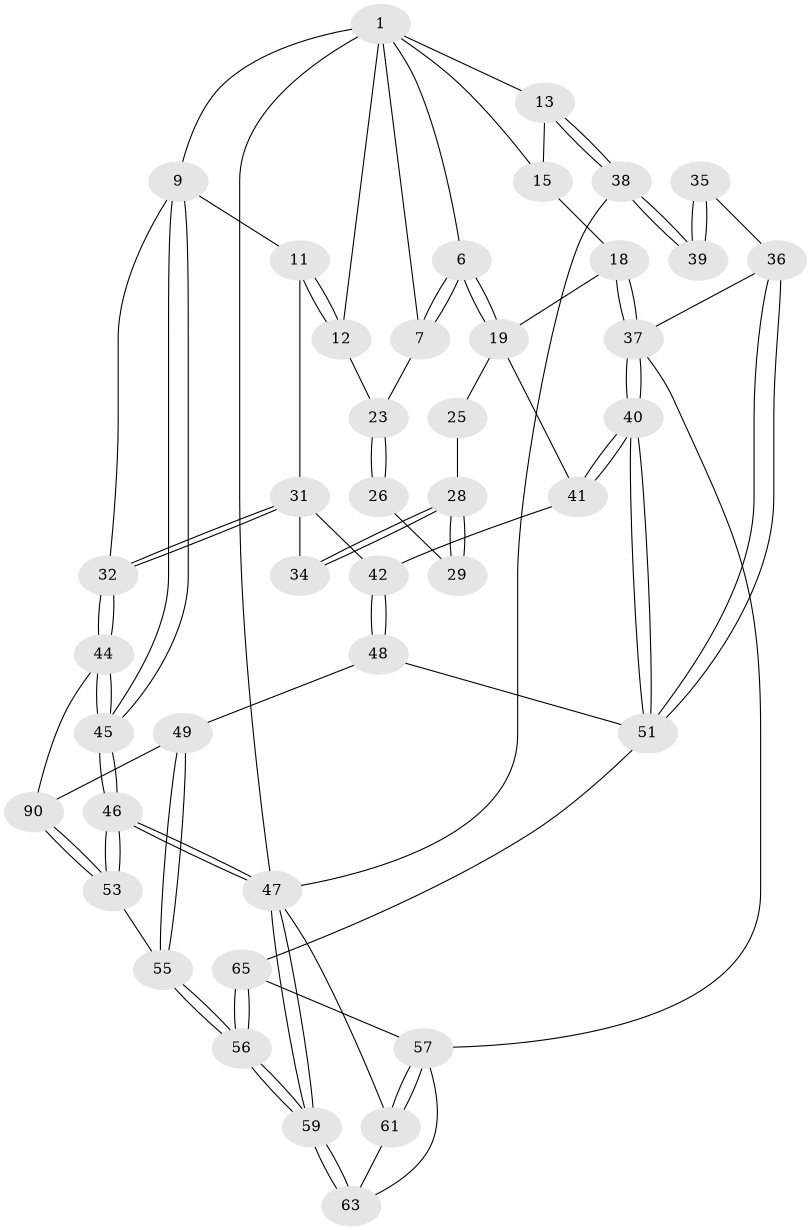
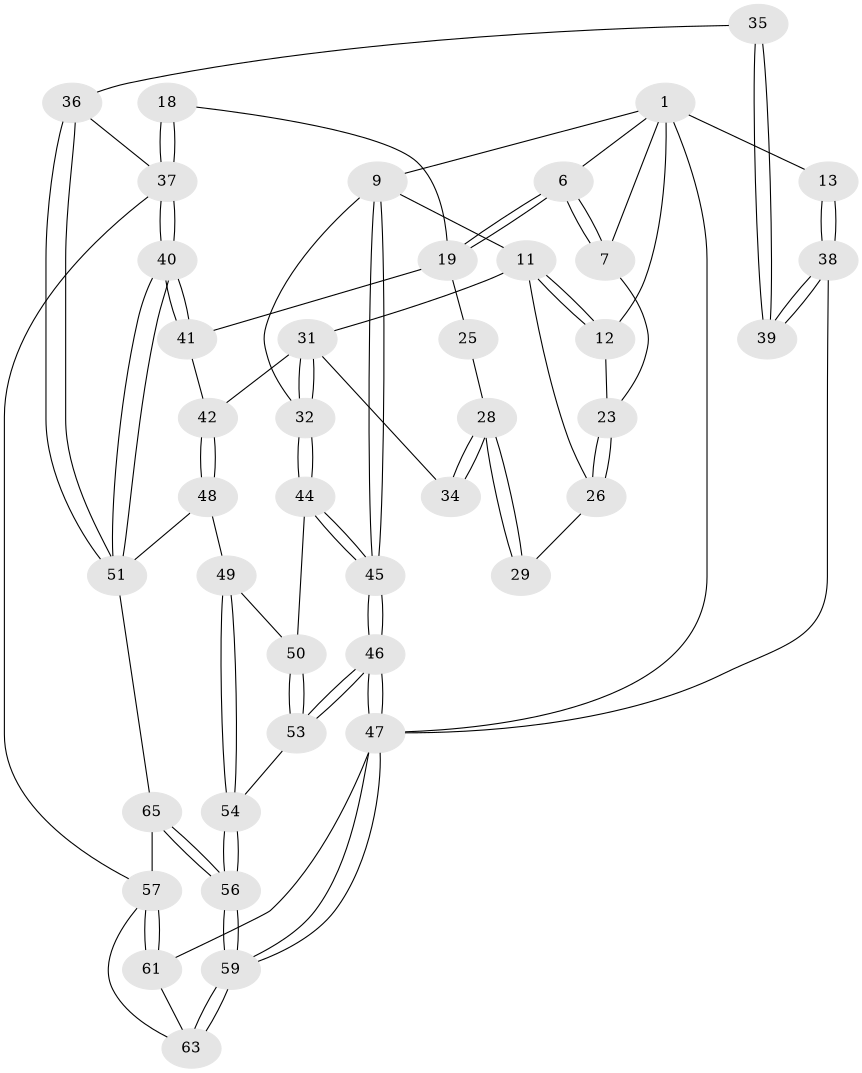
node "15": removed
edge "11" -- "26": added
node "90": label "90" -> "50"
node "55": label "55" -> "54"
